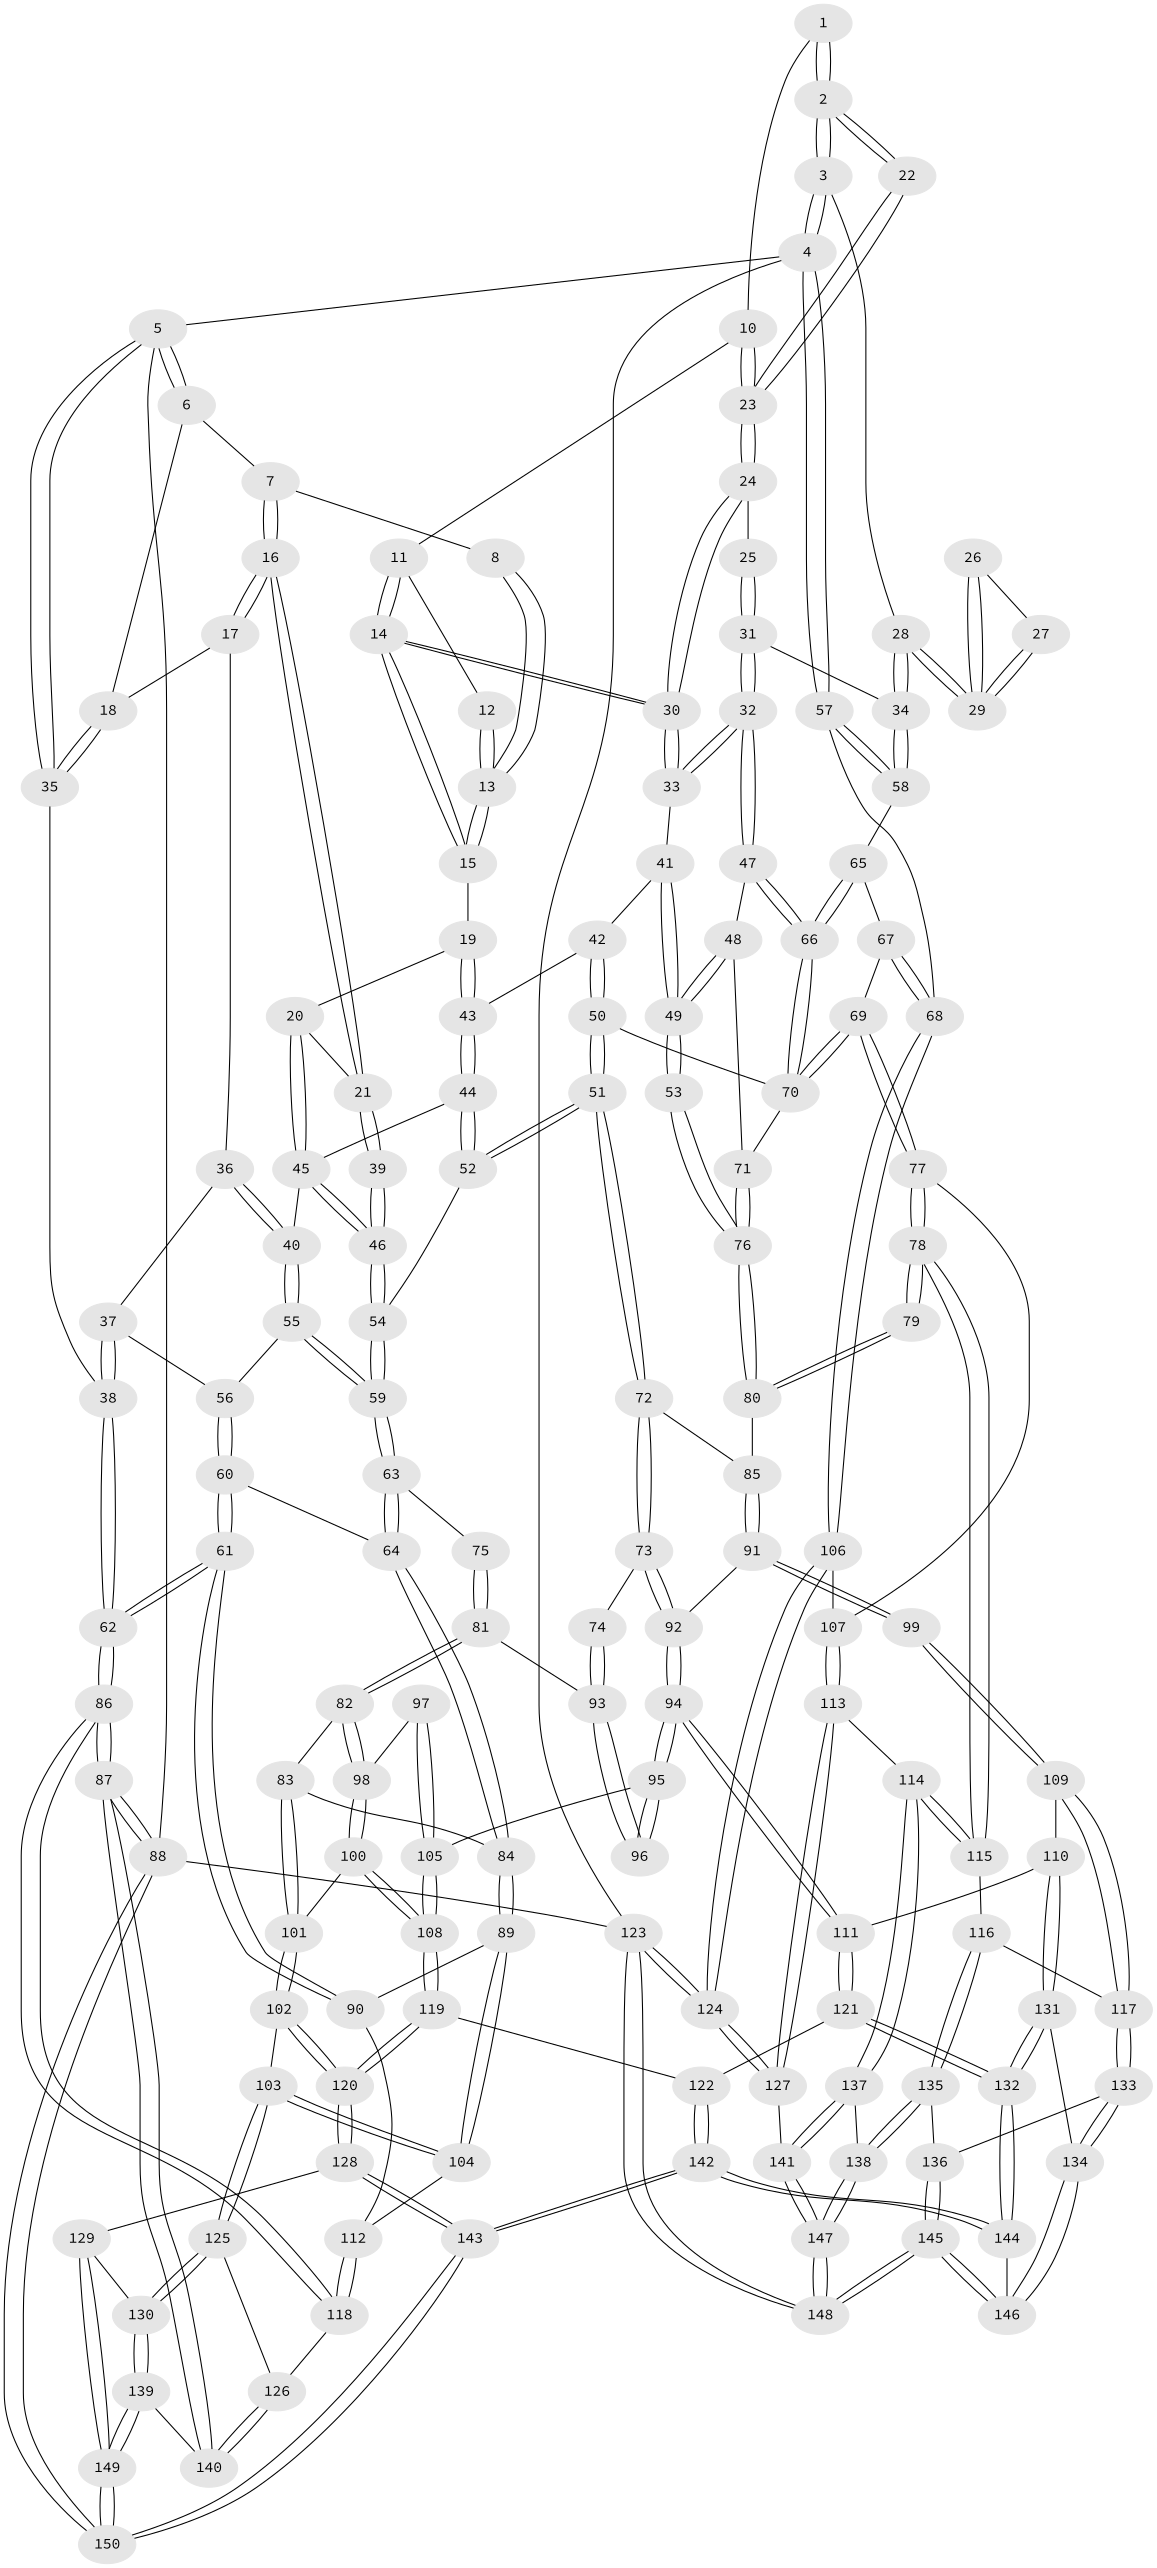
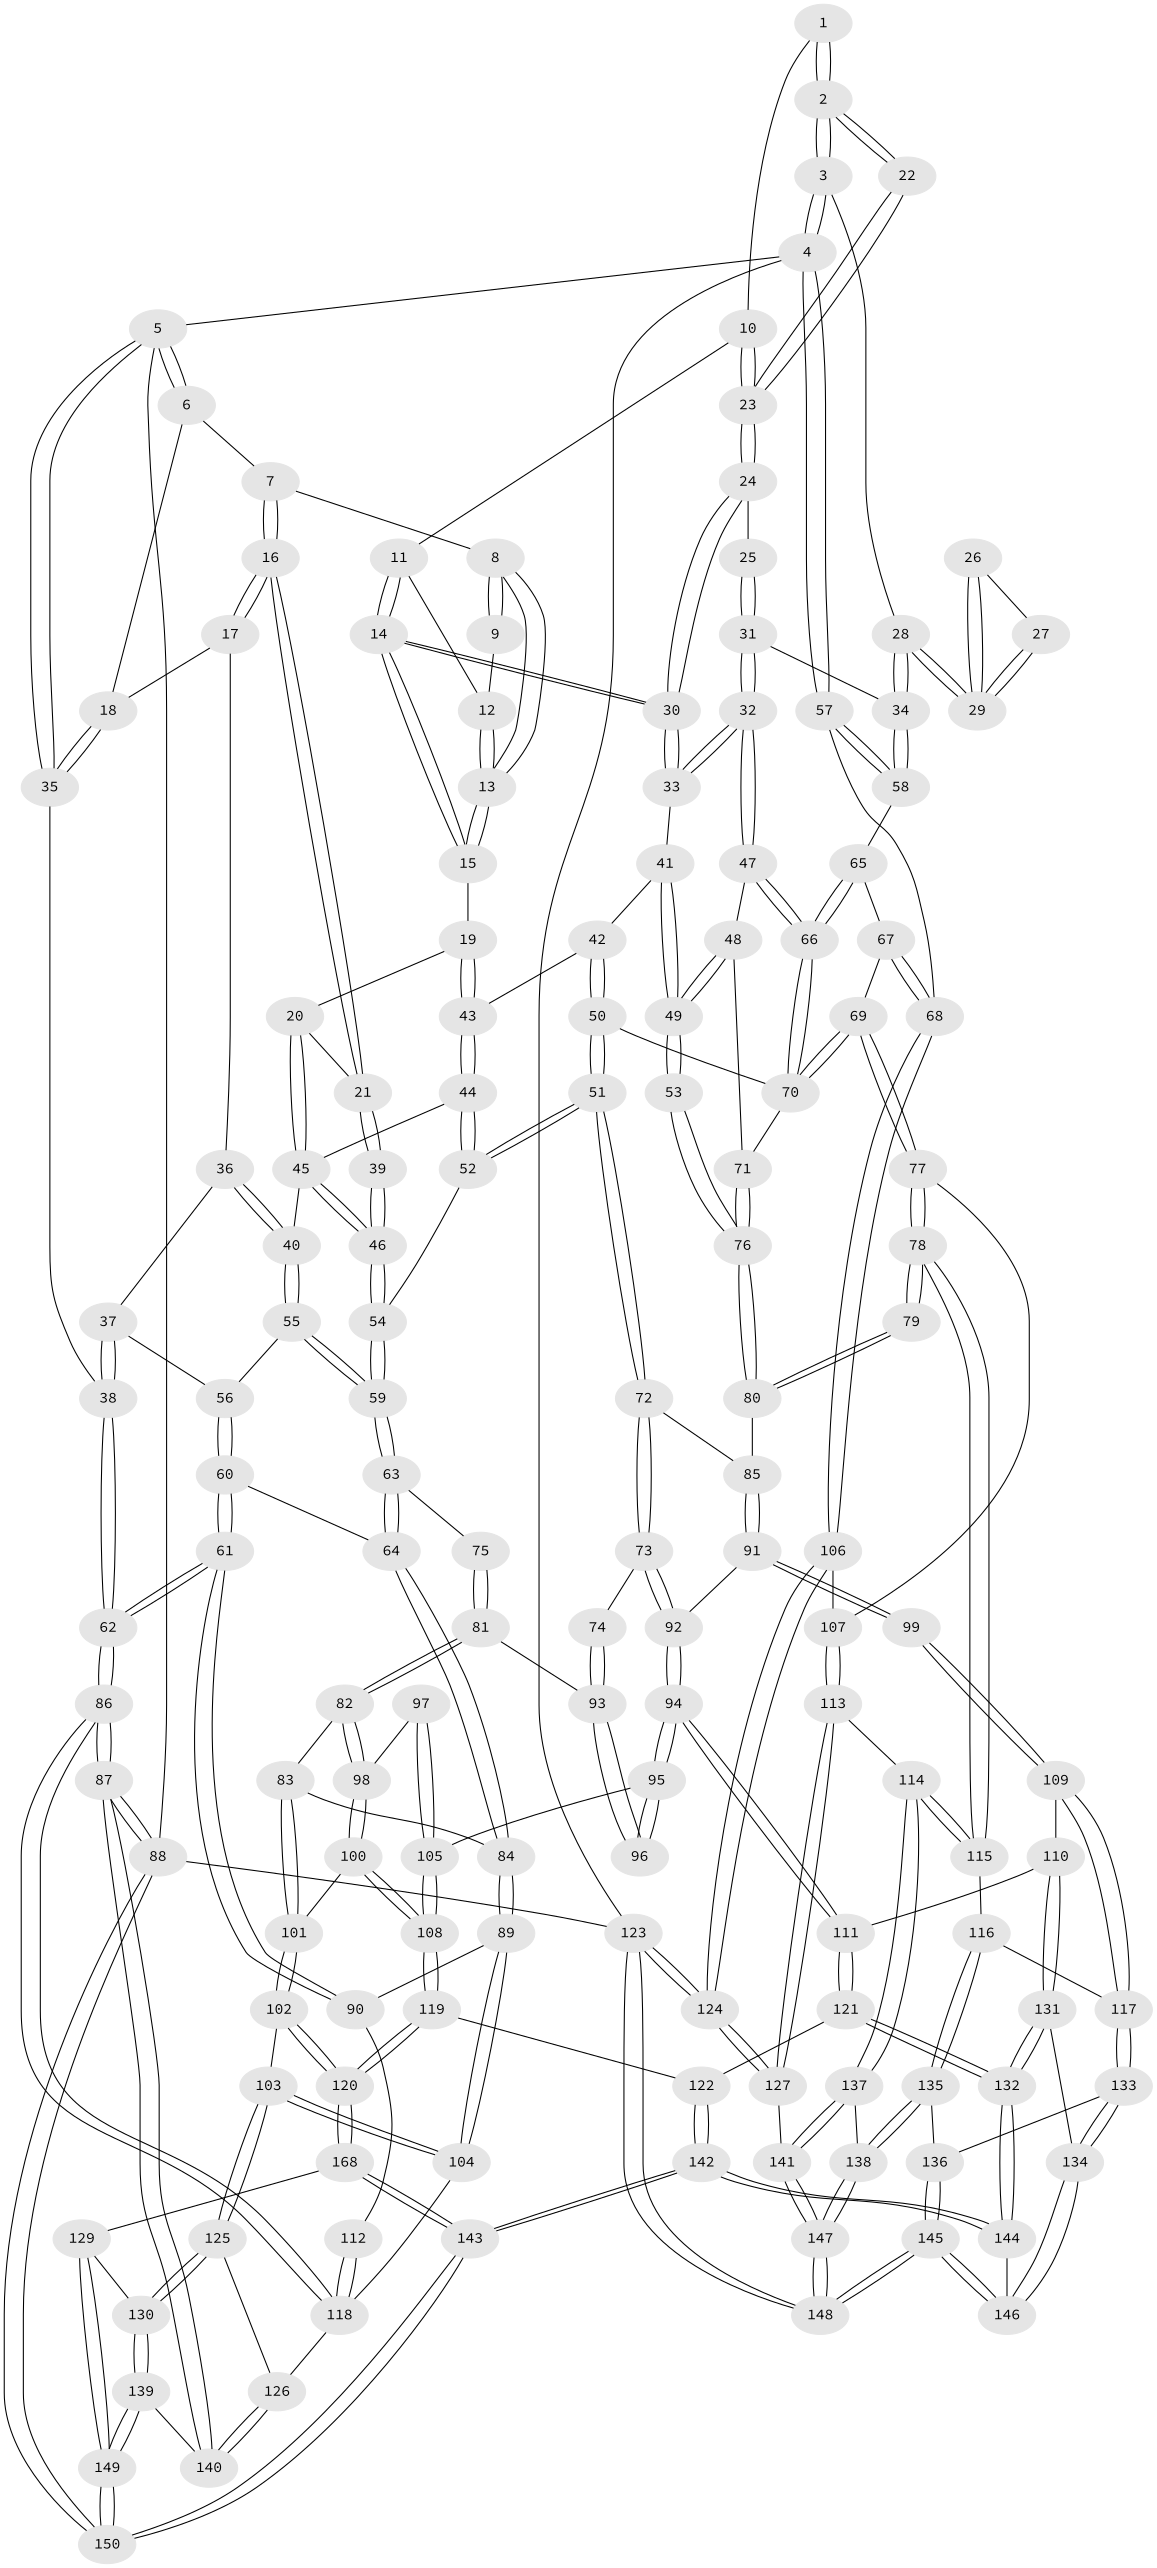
node "9": added
node "128": label "128" -> "168"
edge "104" -- "112": now "104" -- "118"
